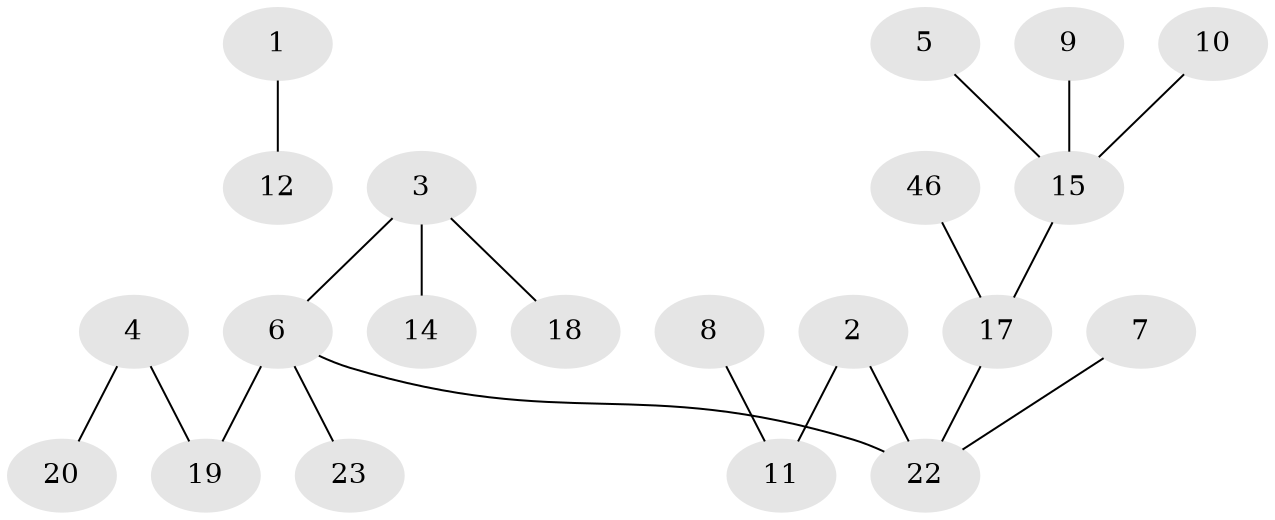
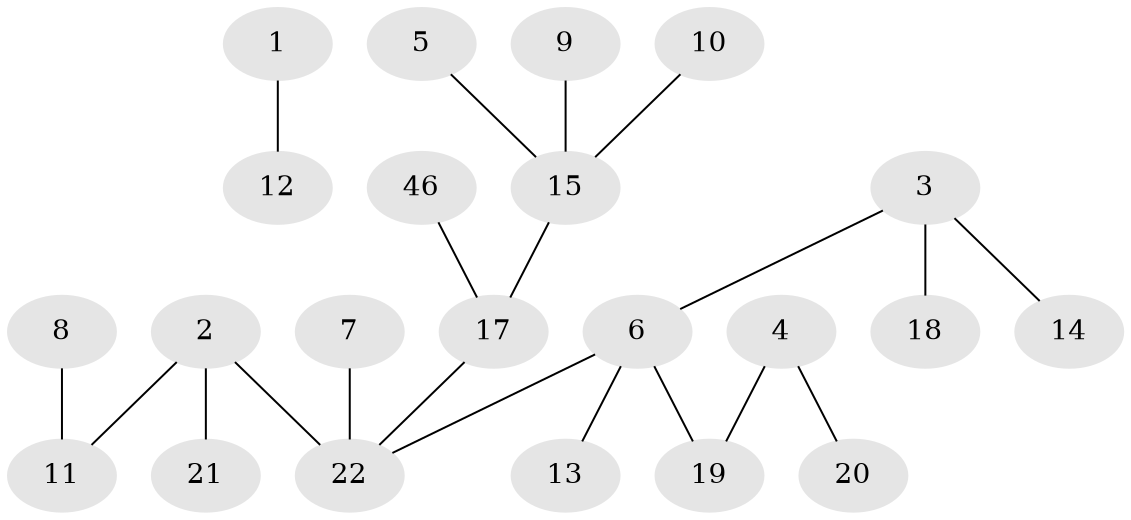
node "21": added
node "23": label "23" -> "13"
